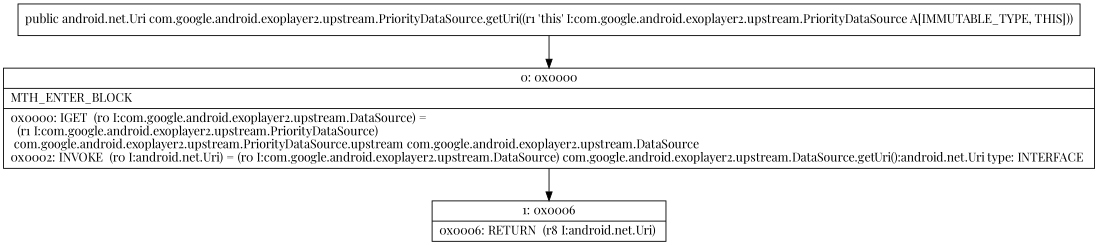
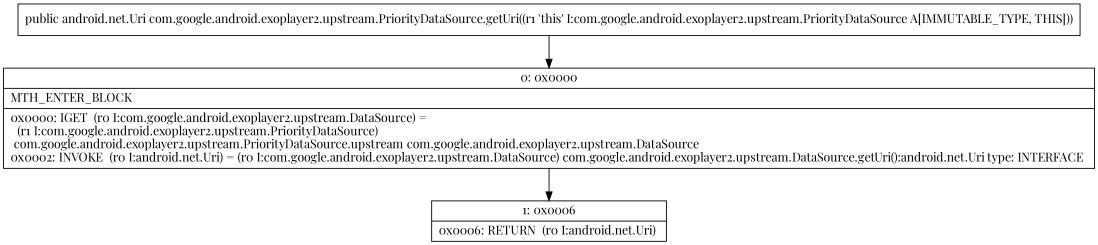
node "1: 0x0006": text "0x0006: RETURN  (r8 I:android.net.Uri)" -> "0x0006: RETURN  (r0 I:android.net.Uri)"
